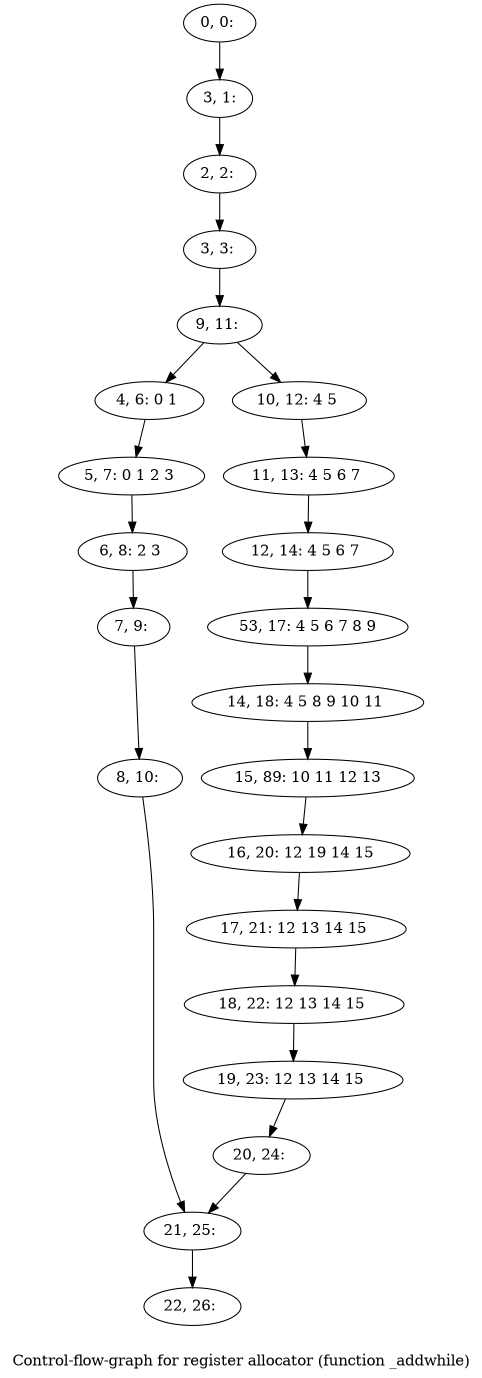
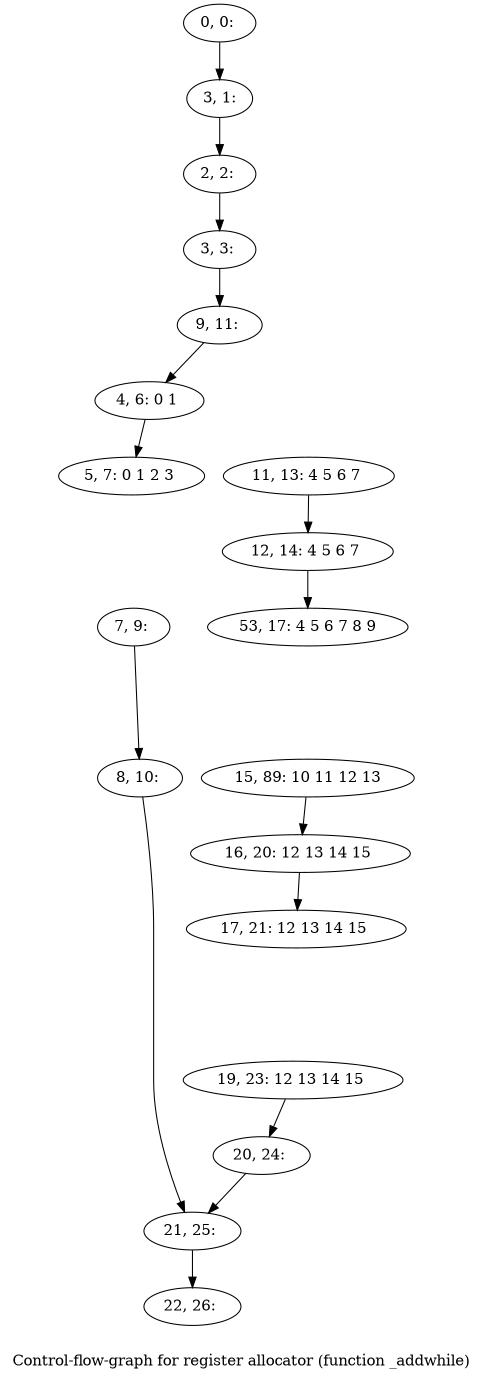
node "10, 12: 4 5": removed
node "6, 8: 2 3": removed
node "14, 18: 4 5 8 9 10 11": removed
node "16, 20: 12 19 14 15": label "16, 20: 12 19 14 15" -> "16, 20: 12 13 14 15"
node "18, 22: 12 13 14 15": removed
